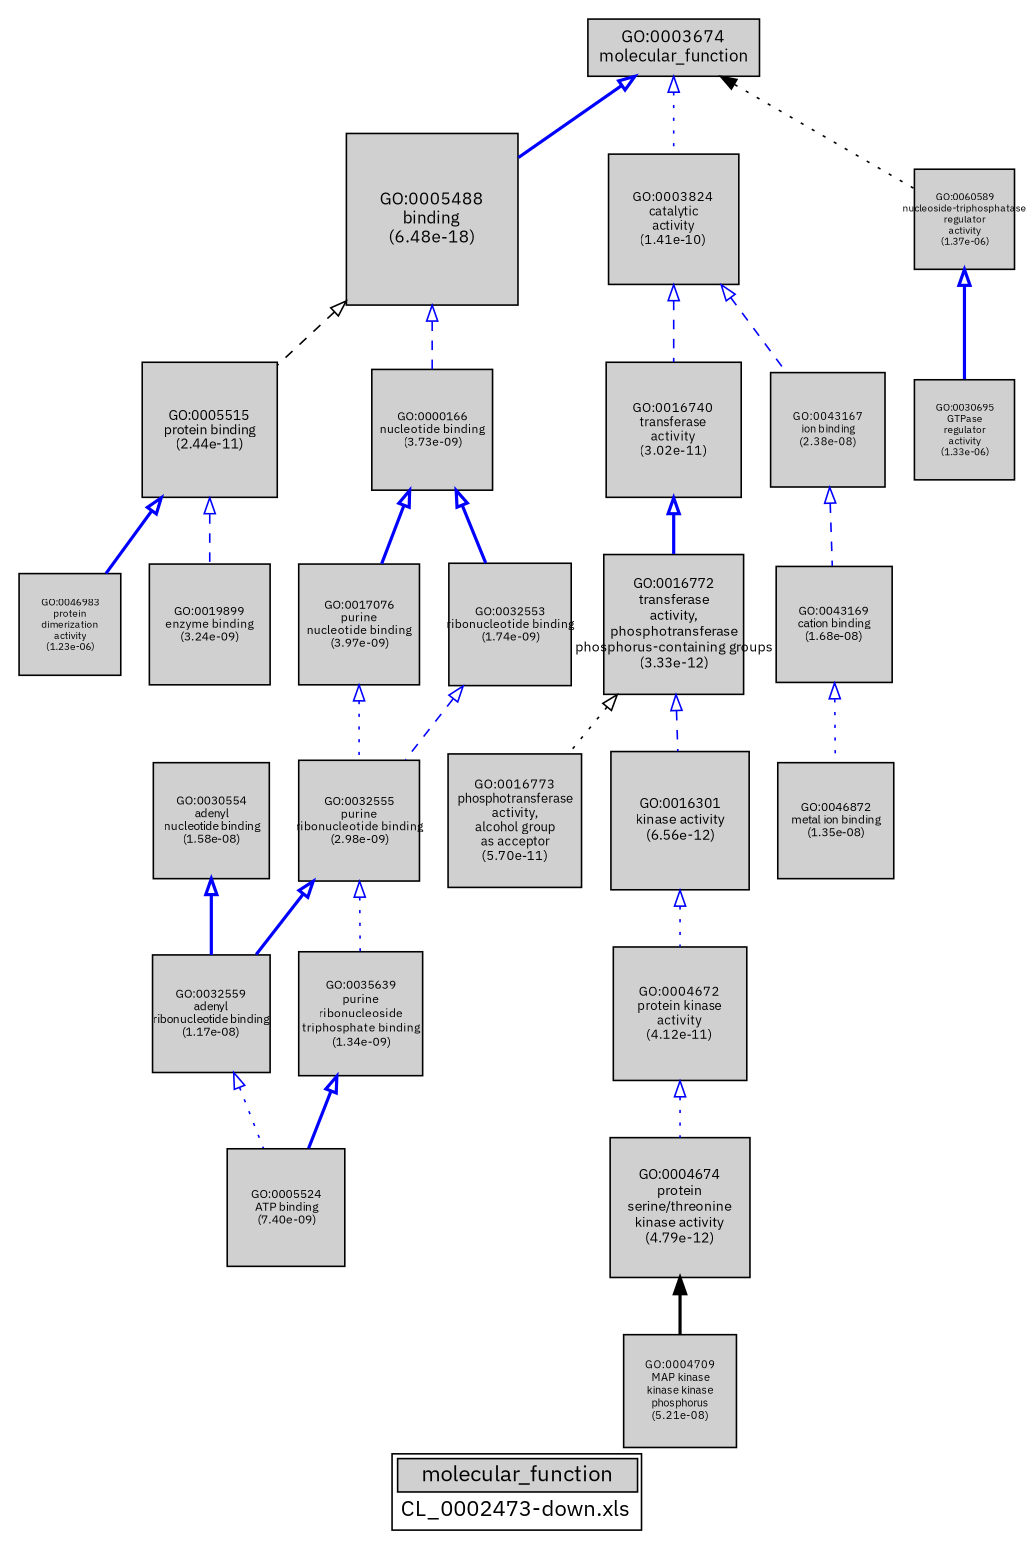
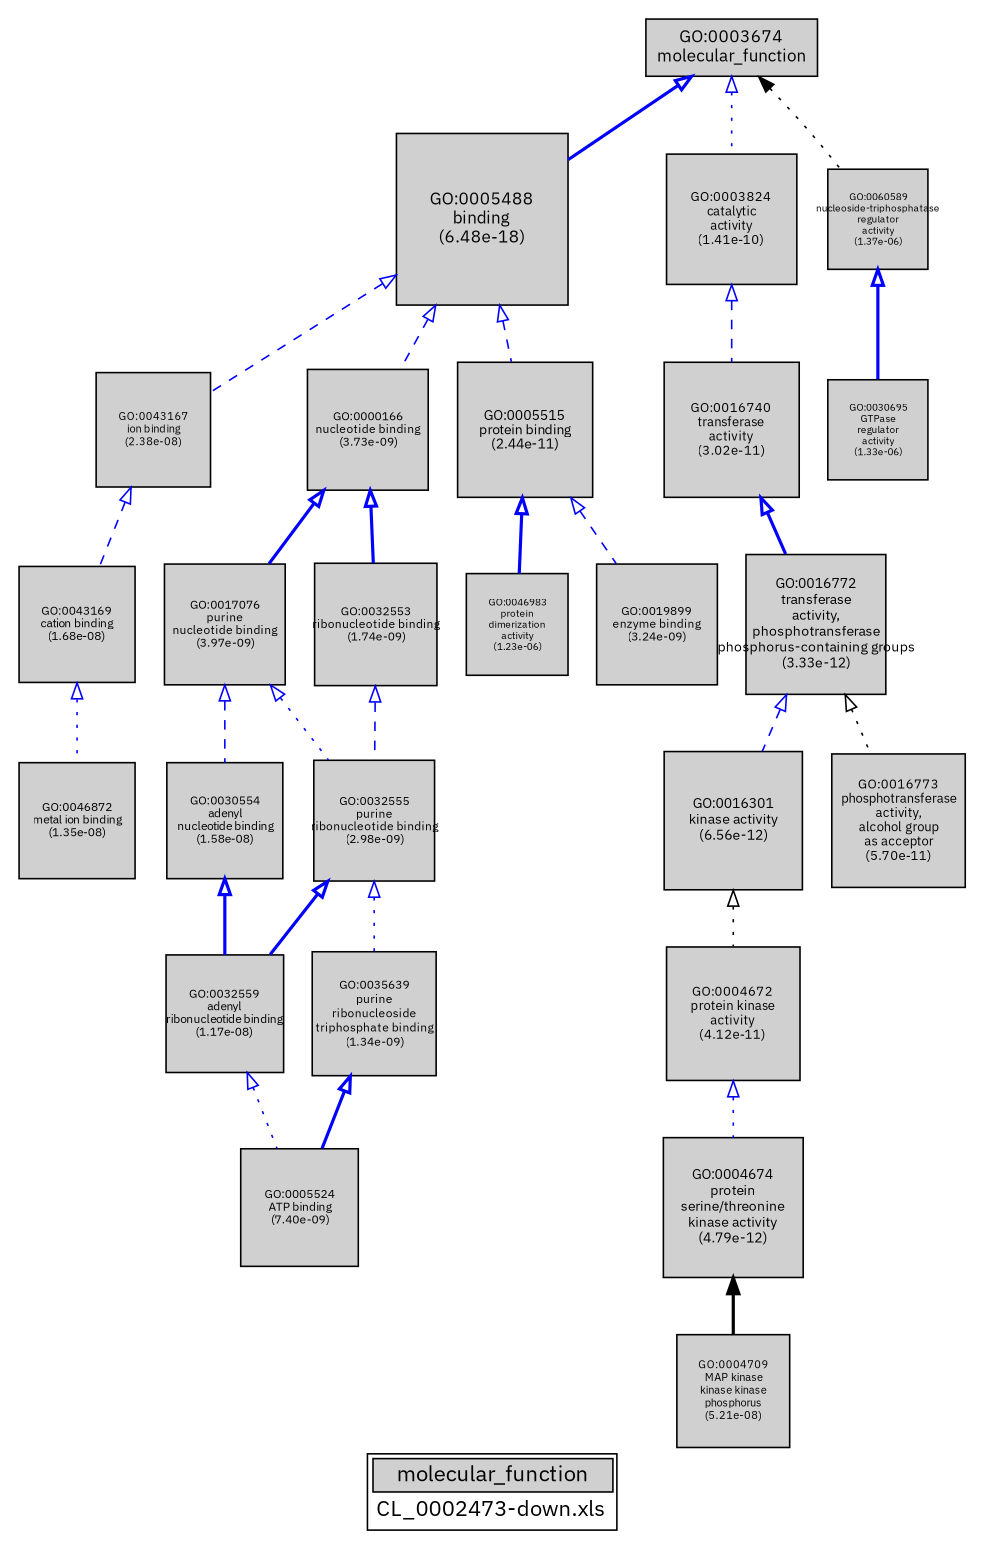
edge "GO:0043167" -> "GO:0003824": now "GO:0043167" -> "GO:0005488"
edge "GO:0005515" -> "GO:0005488": color black -> blue
edge "GO:0030554" -> "GO:0017076": added
edge "GO:0004672" -> "GO:0016301": color blue -> black
